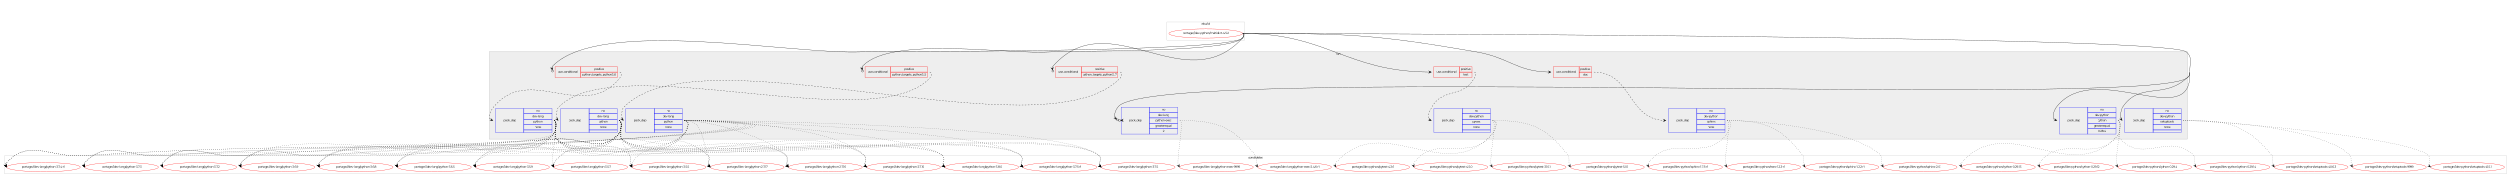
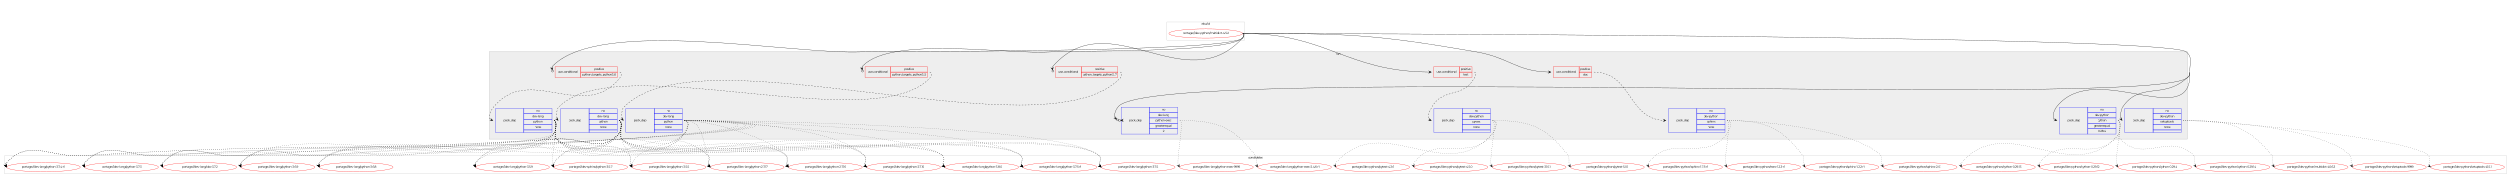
node "portage://dev-lang/python-3.7.2": label "portage://dev-lang/python-3.7.2" -> "portage://dev-lang/doc-3.7.2"
node "portage://dev-lang/python-3.6.5": removed
node "portage://dev-lang/python-3.5.7": label "portage://dev-lang/python-3.5.7" -> "portage://dev-sphinx/python-3.5.7"
node "portage://dev-python/setuptools-40.6.3": label "portage://dev-python/setuptools-40.6.3" -> "portage://dev-python/multidict-40.6.3"
